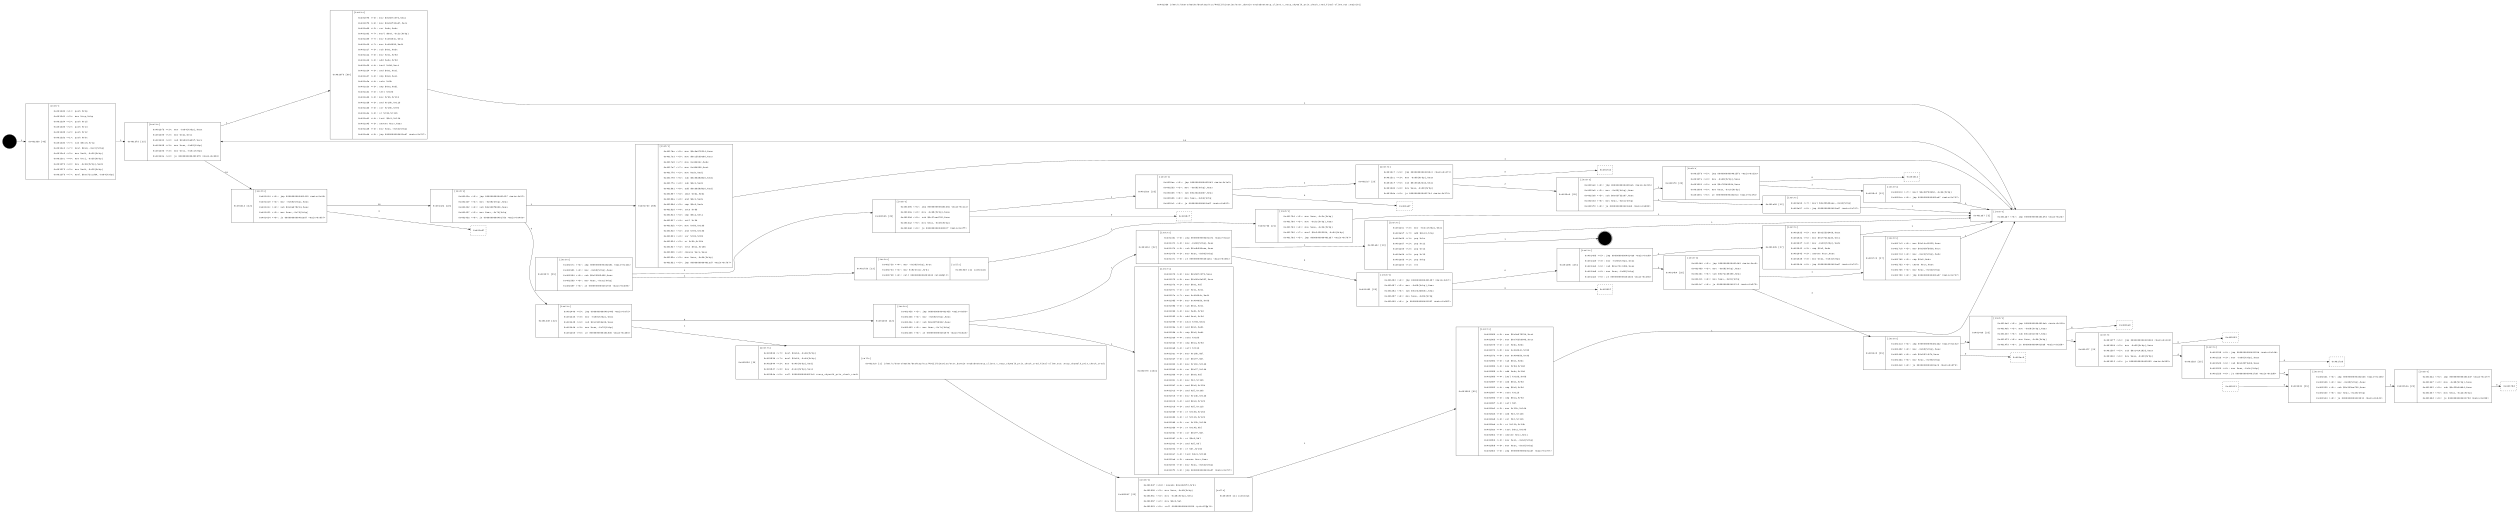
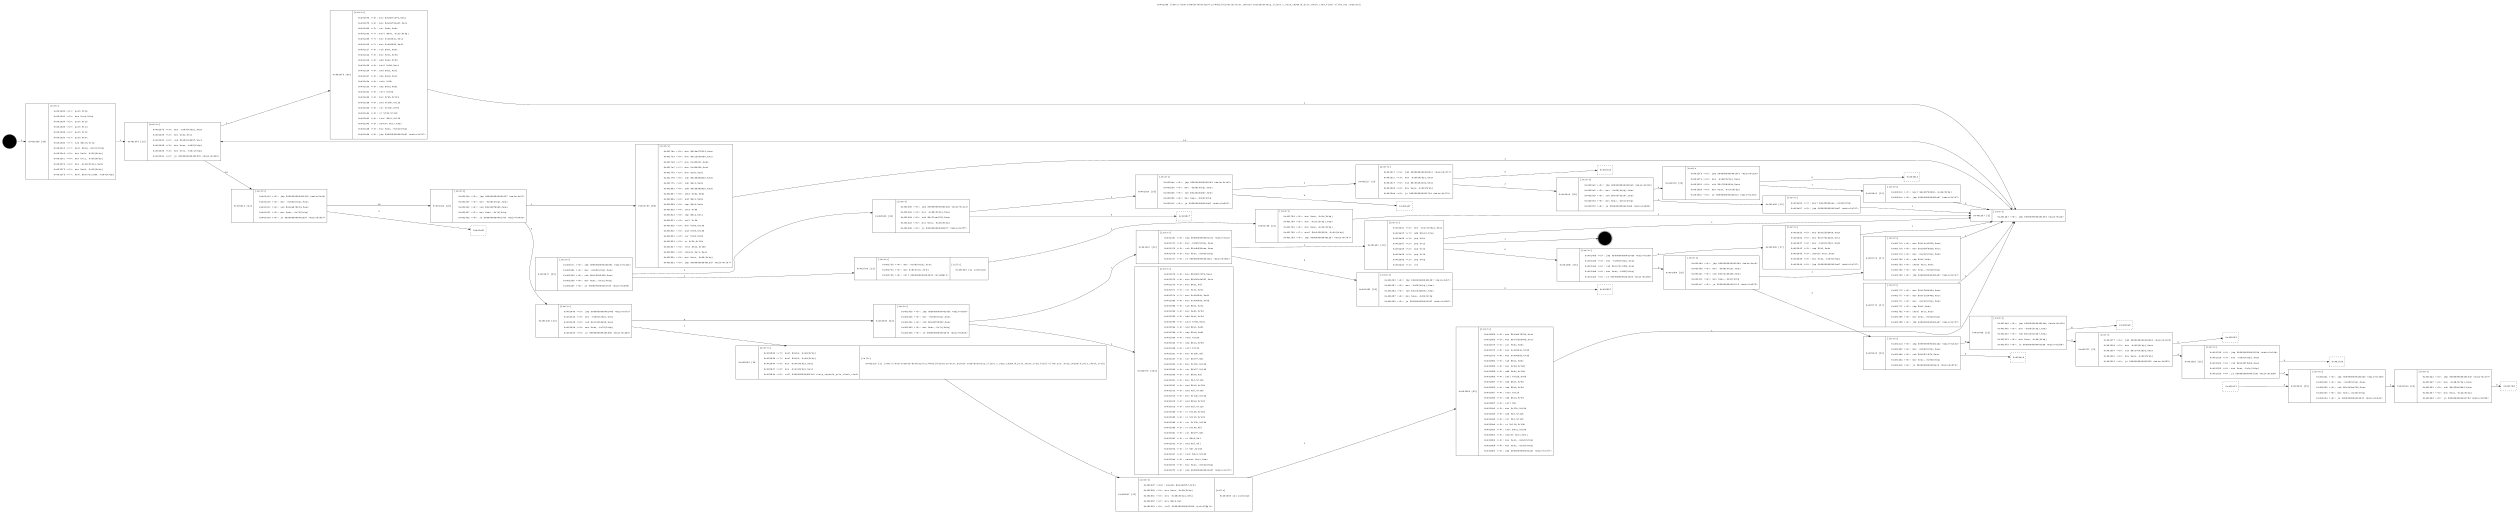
edge "0x401482 [25]" -> "0x40149b [25]": now "0x401a5c [19]" -> "0x40149b [25]"
node "0x401772 [27]": added
